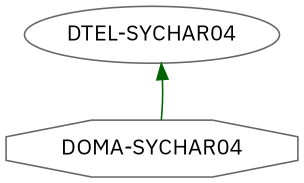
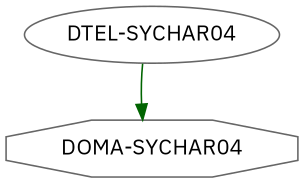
edge "DOMA-SYCHAR04" -> "DTEL-SYCHAR04": reversed
